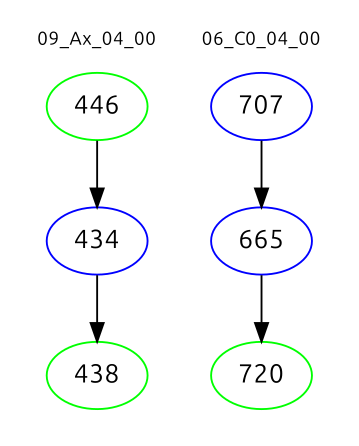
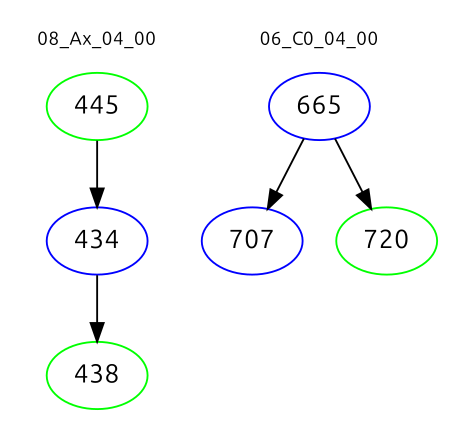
cluster "09_Ax_04_00": label "09_Ax_04_00" -> "08_Ax_04_00"
node "446": label "446" -> "445"
edge "707" -> "665": reversed
